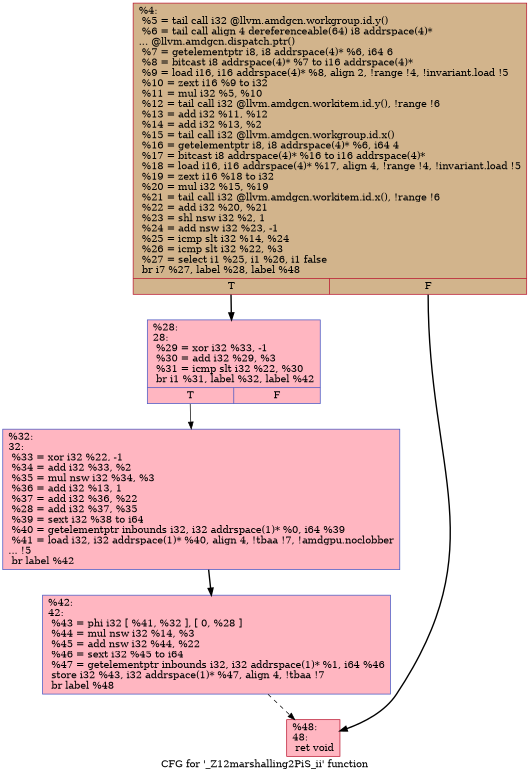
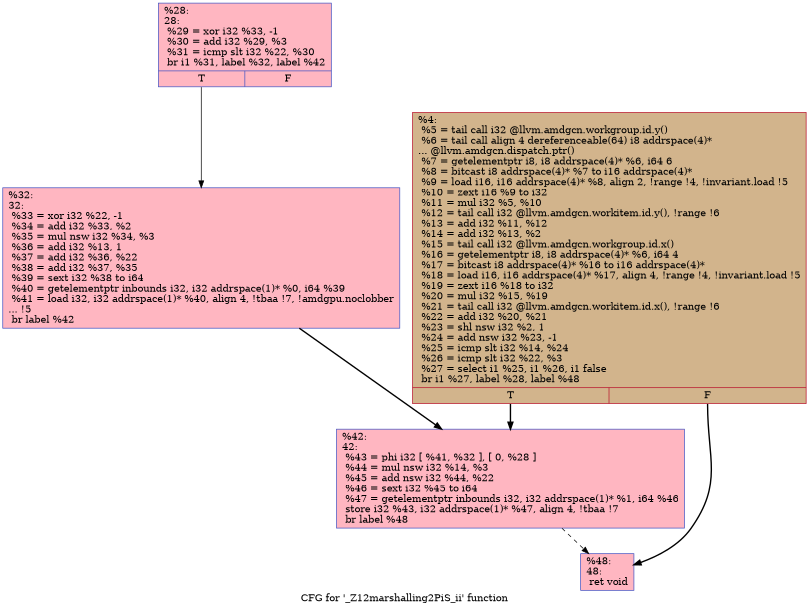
node "%4:": text "br i7 %27, label %28, label %48" -> "br i1 %27, label %28, label %48"
edge "%4:" -> "%28:": now "%4:" -> "%42:"
node "%32:": text "%28 = add i32 %37, %35" -> "%38 = add i32 %37, %35"
node "%48:": color #b70d28ff -> #3d50c3ff
